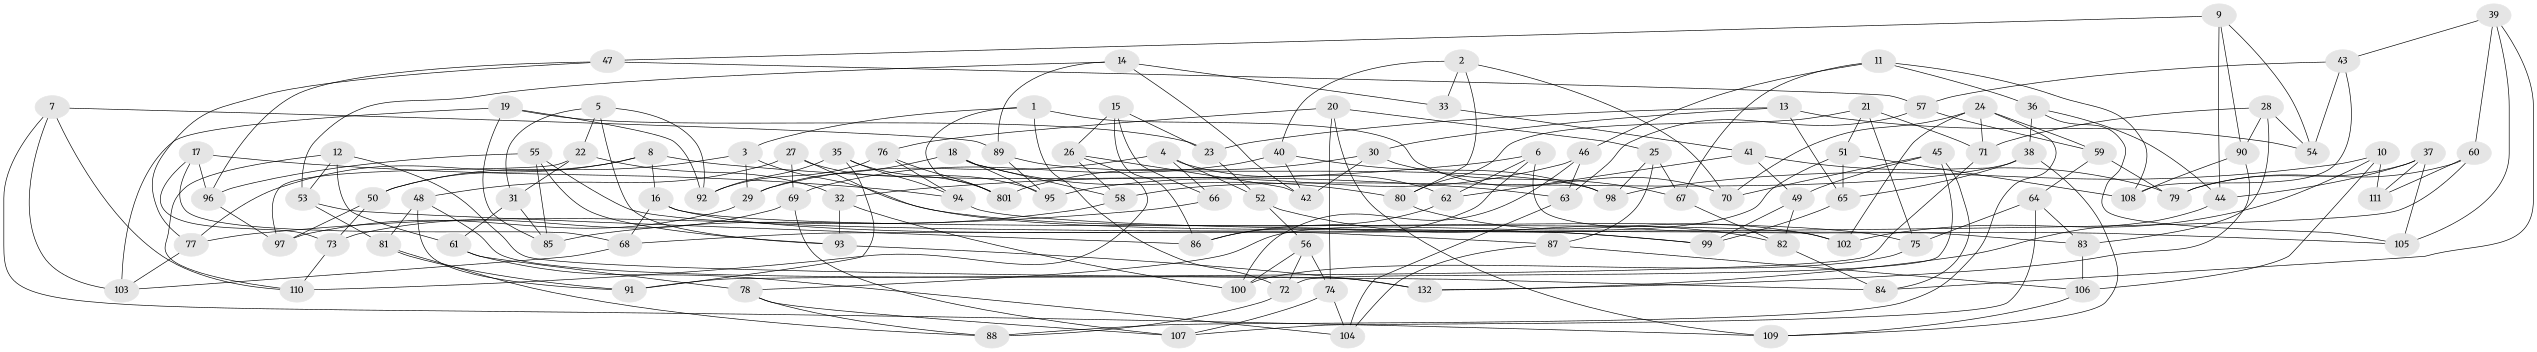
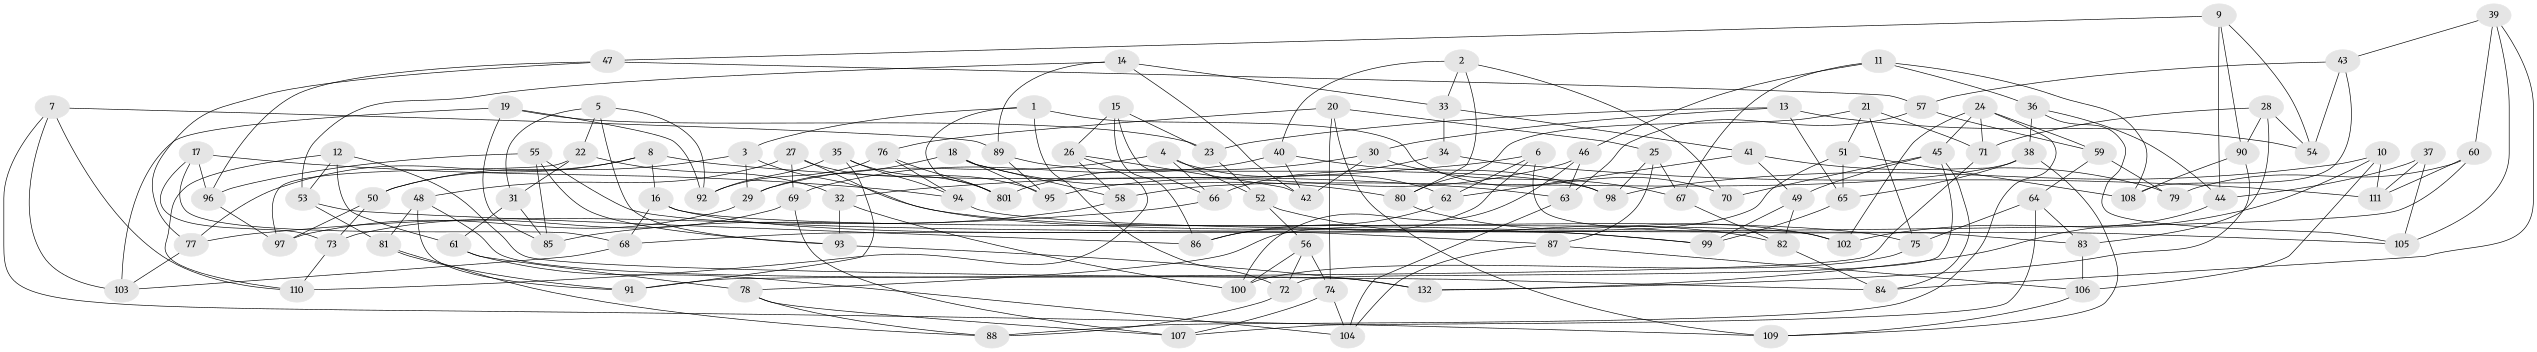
edge "24" -- "70": now "24" -- "45"
node "34": added
edge "37" -- "79": removed
